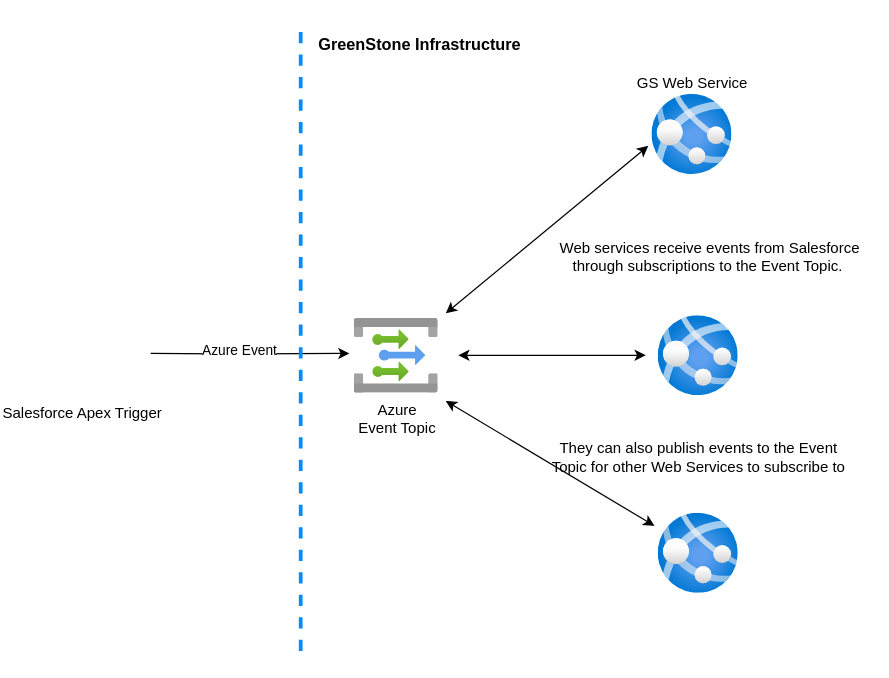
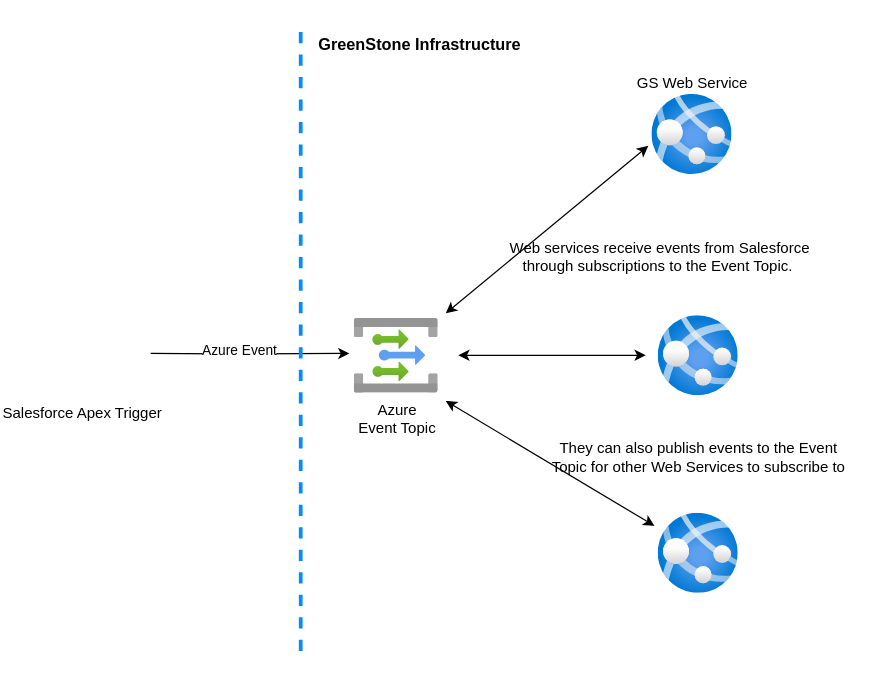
node "Web services receive events from Salesforce through subscriptions to the Event Topic.": moved (710, 257) -> (660, 257)
